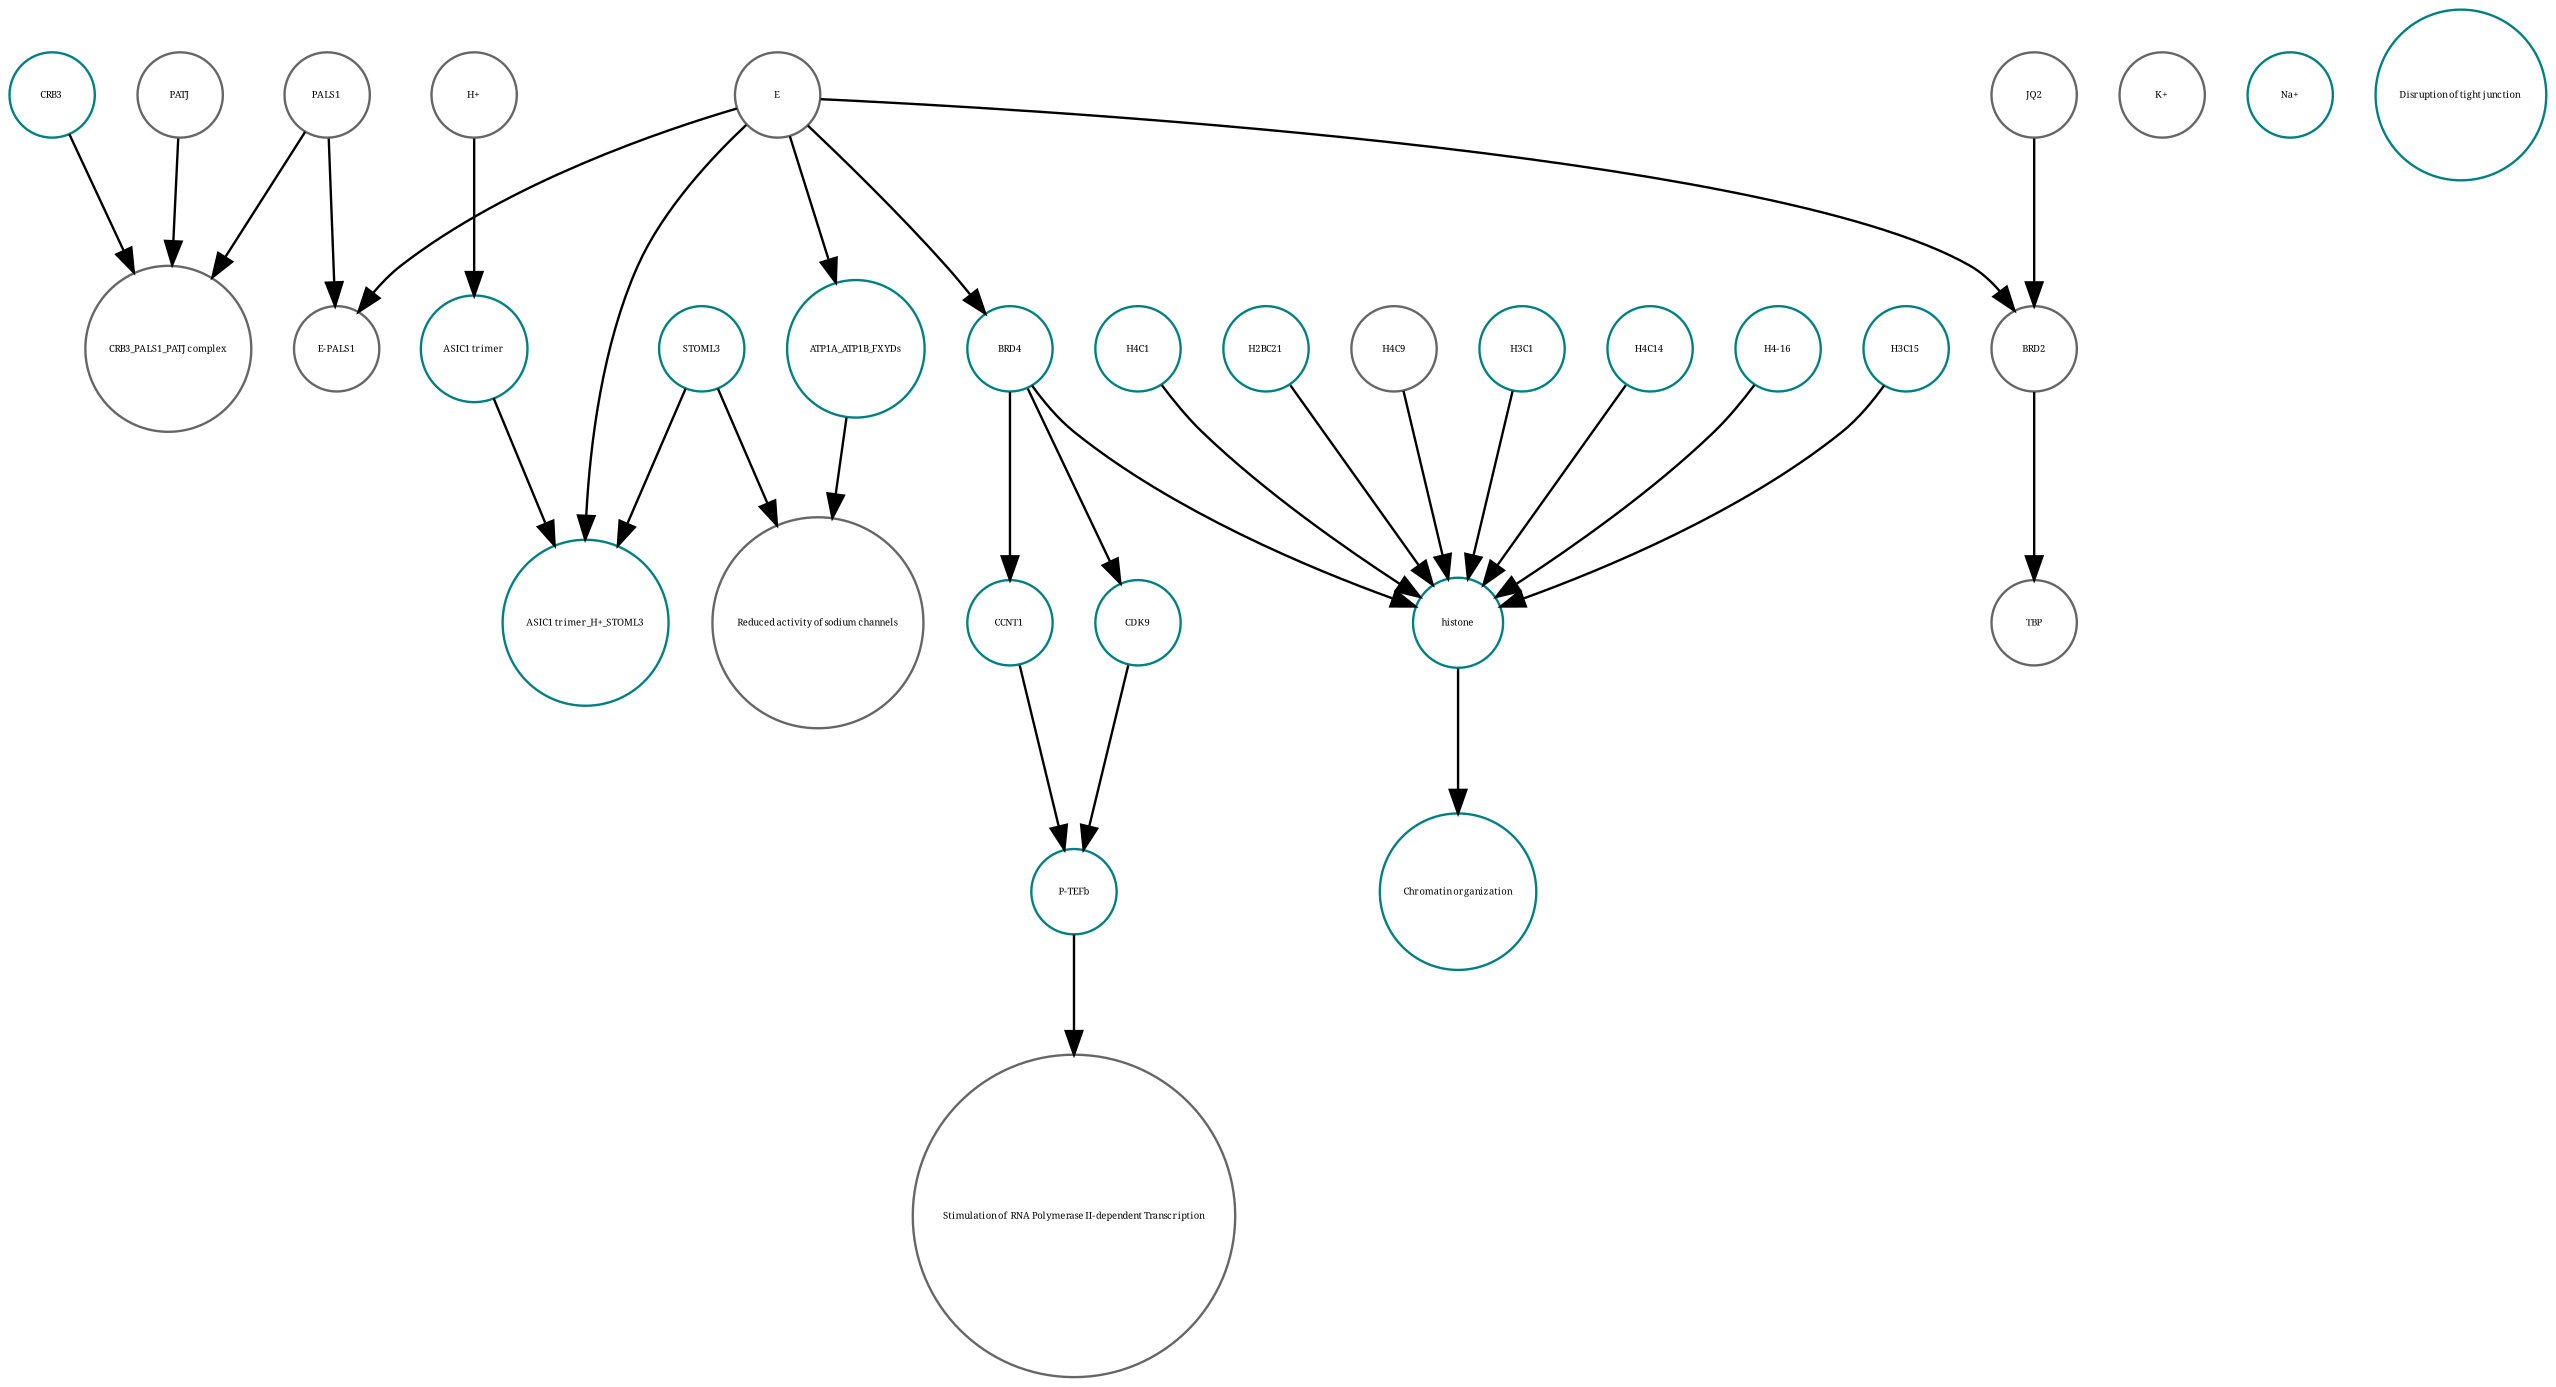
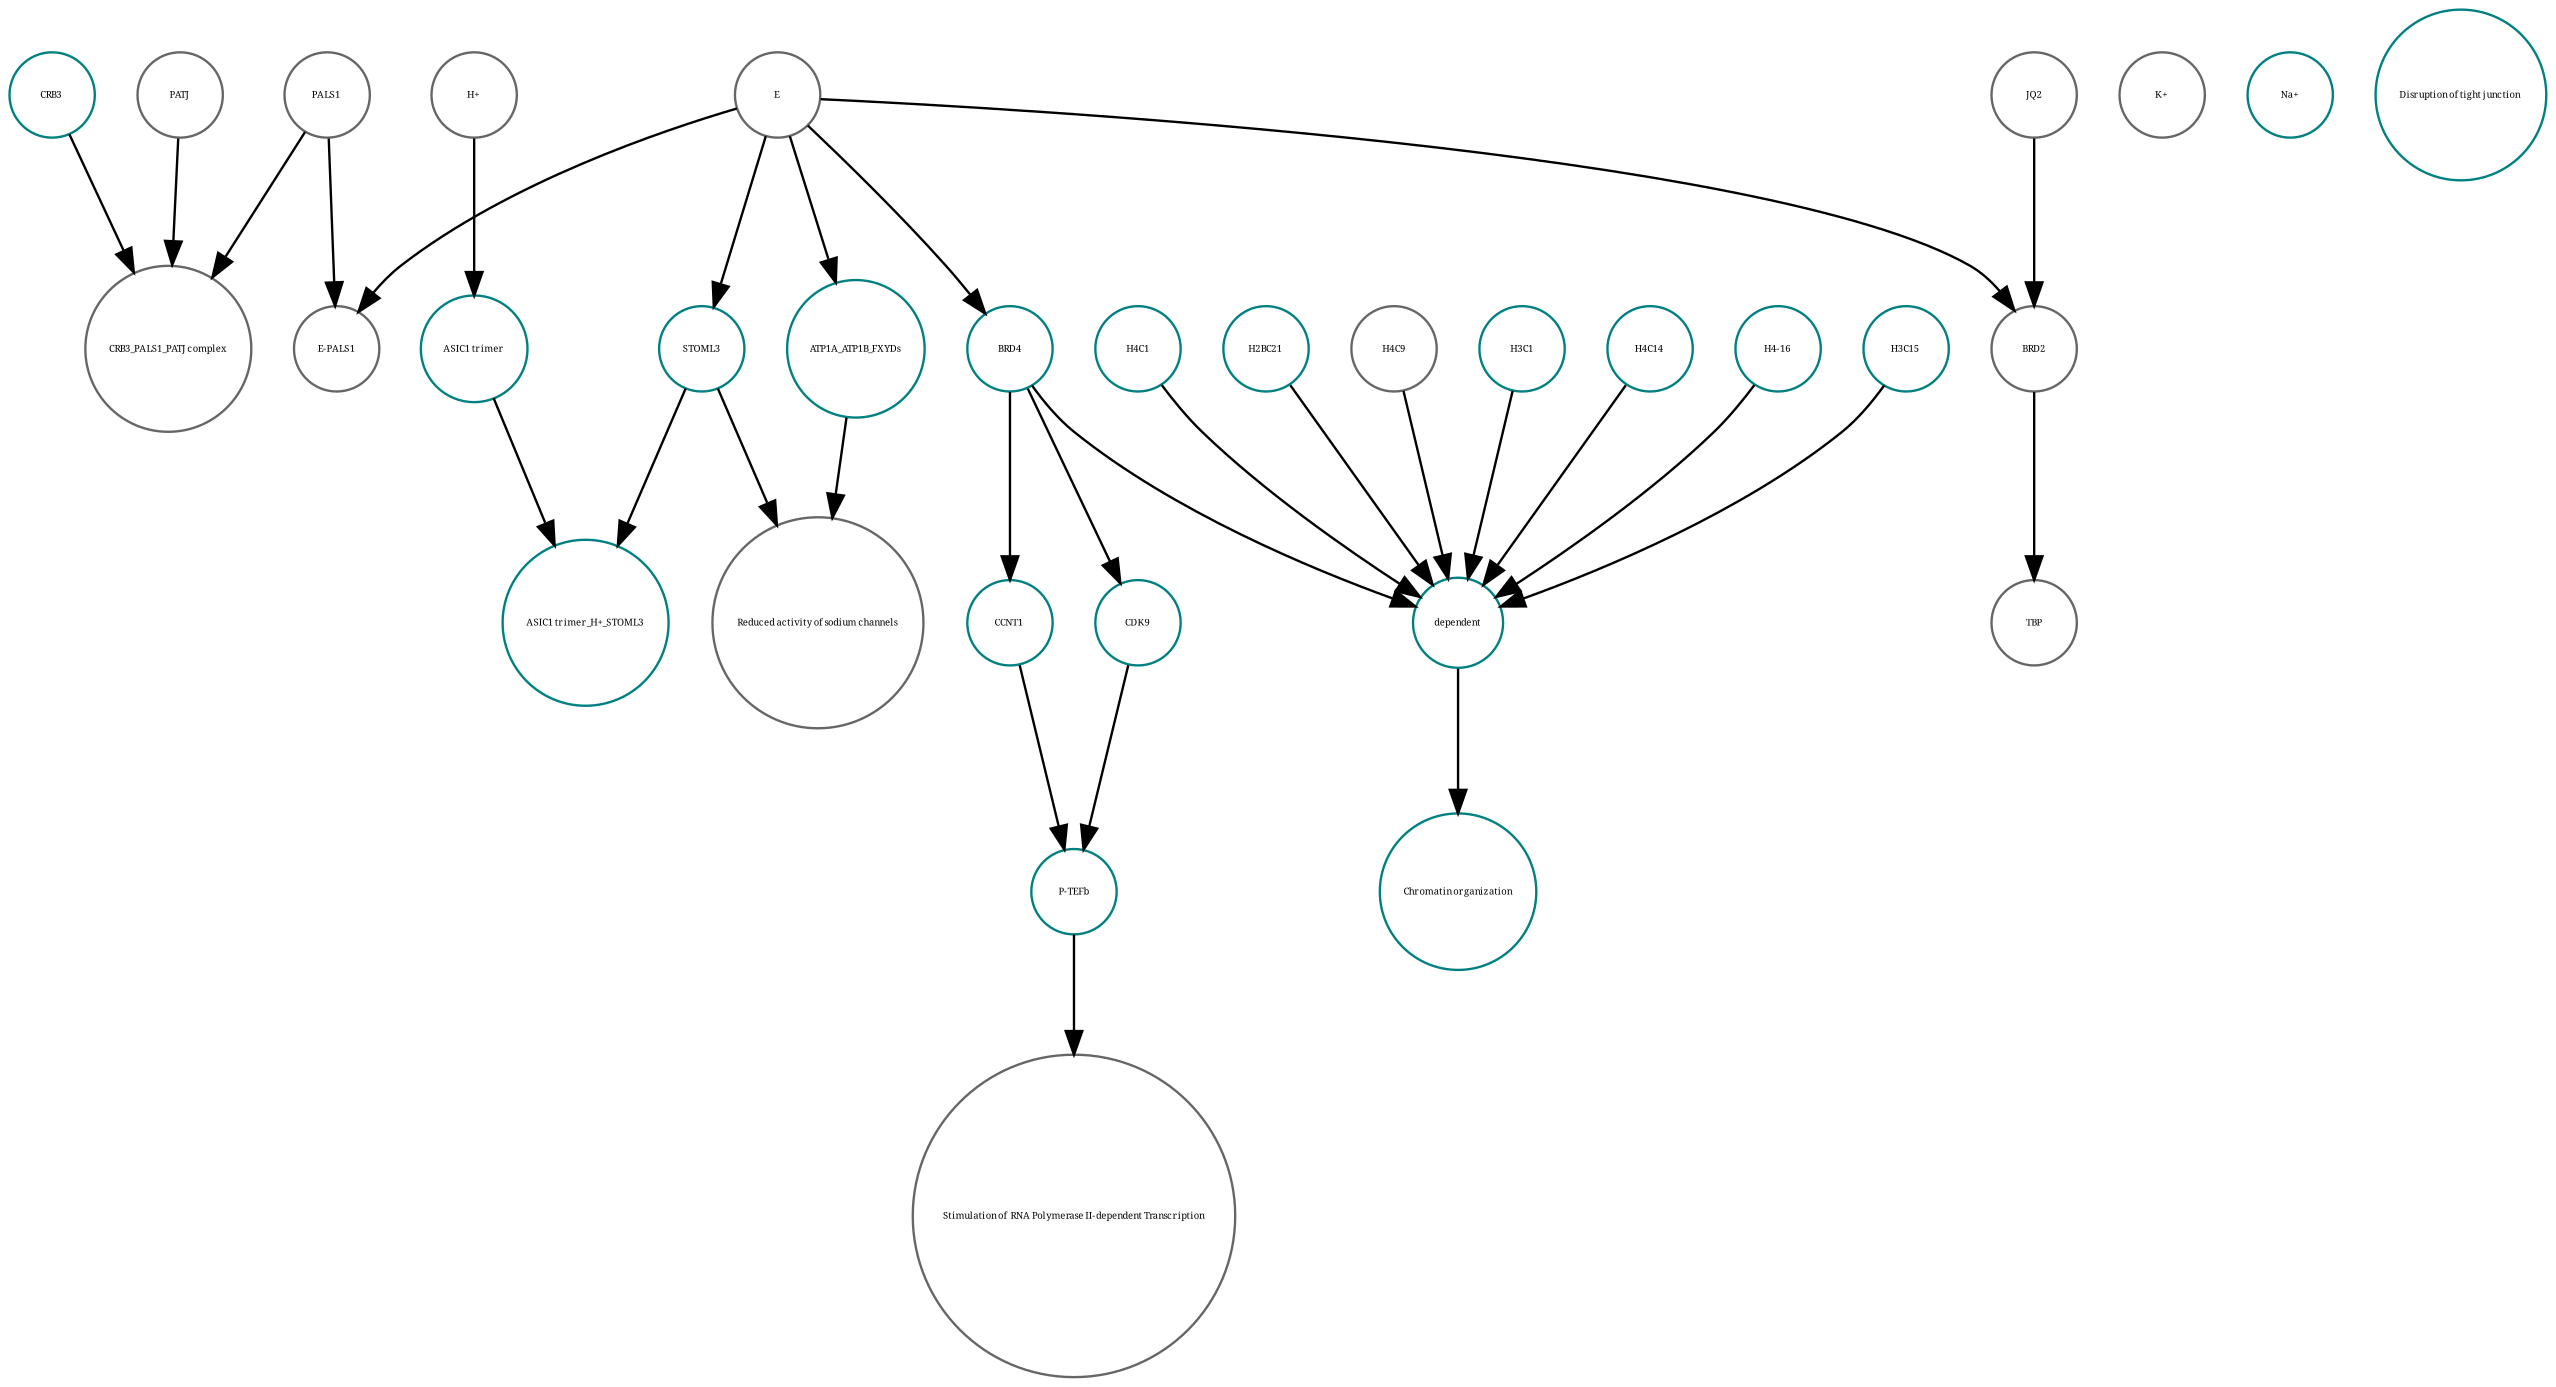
edge "E" -> "ASIC1 trimer_H+_STOML3": now "E" -> "STOML3"
node "histone": label "histone" -> "dependent"
